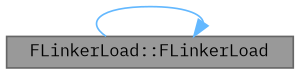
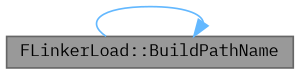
node "FLinkerLoad::FLinkerLoad": label "FLinkerLoad::FLinkerLoad" -> "FLinkerLoad::BuildPathName"
